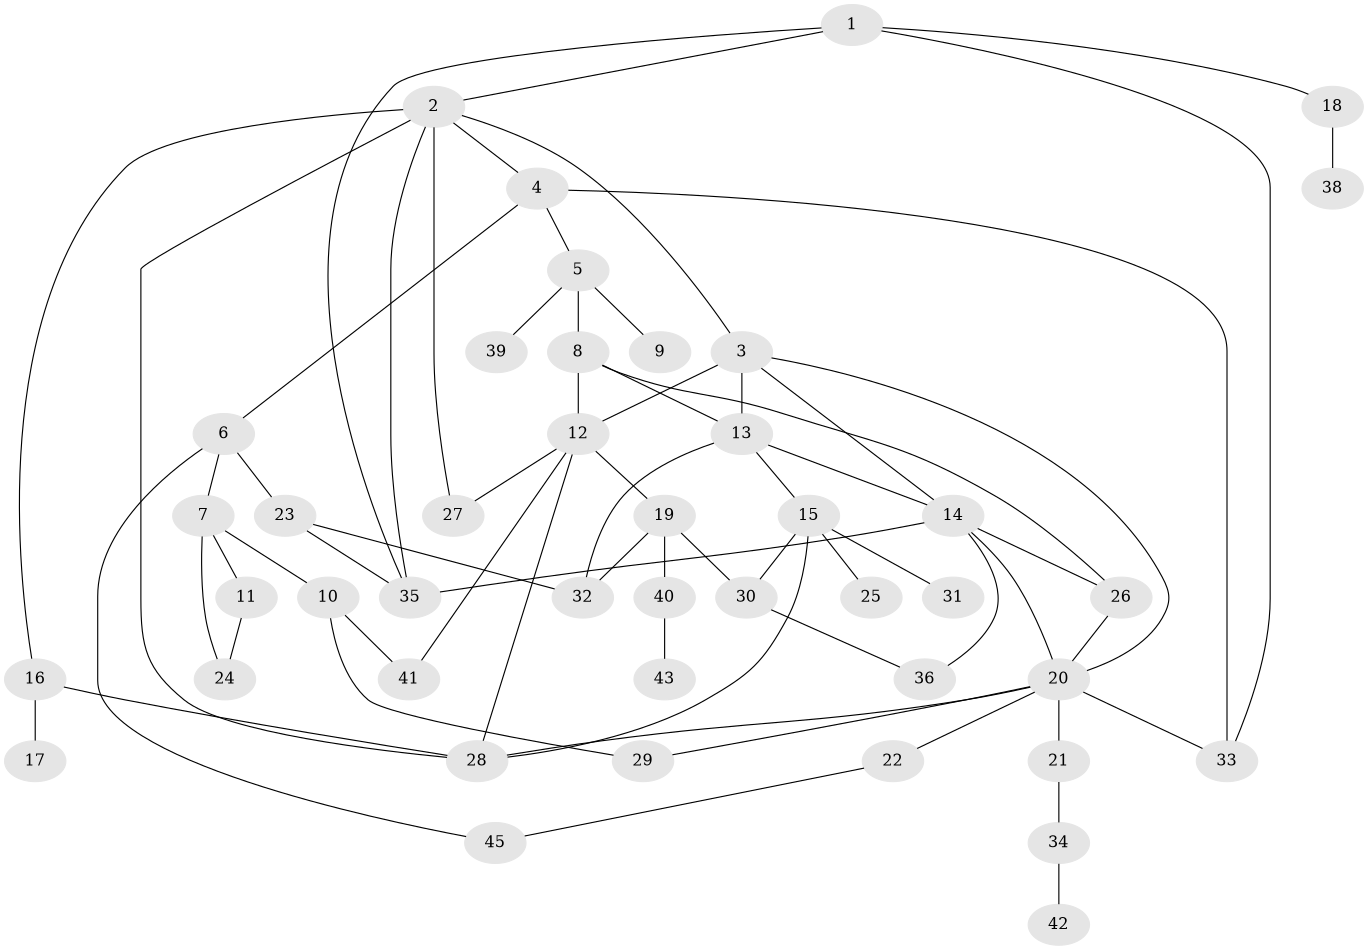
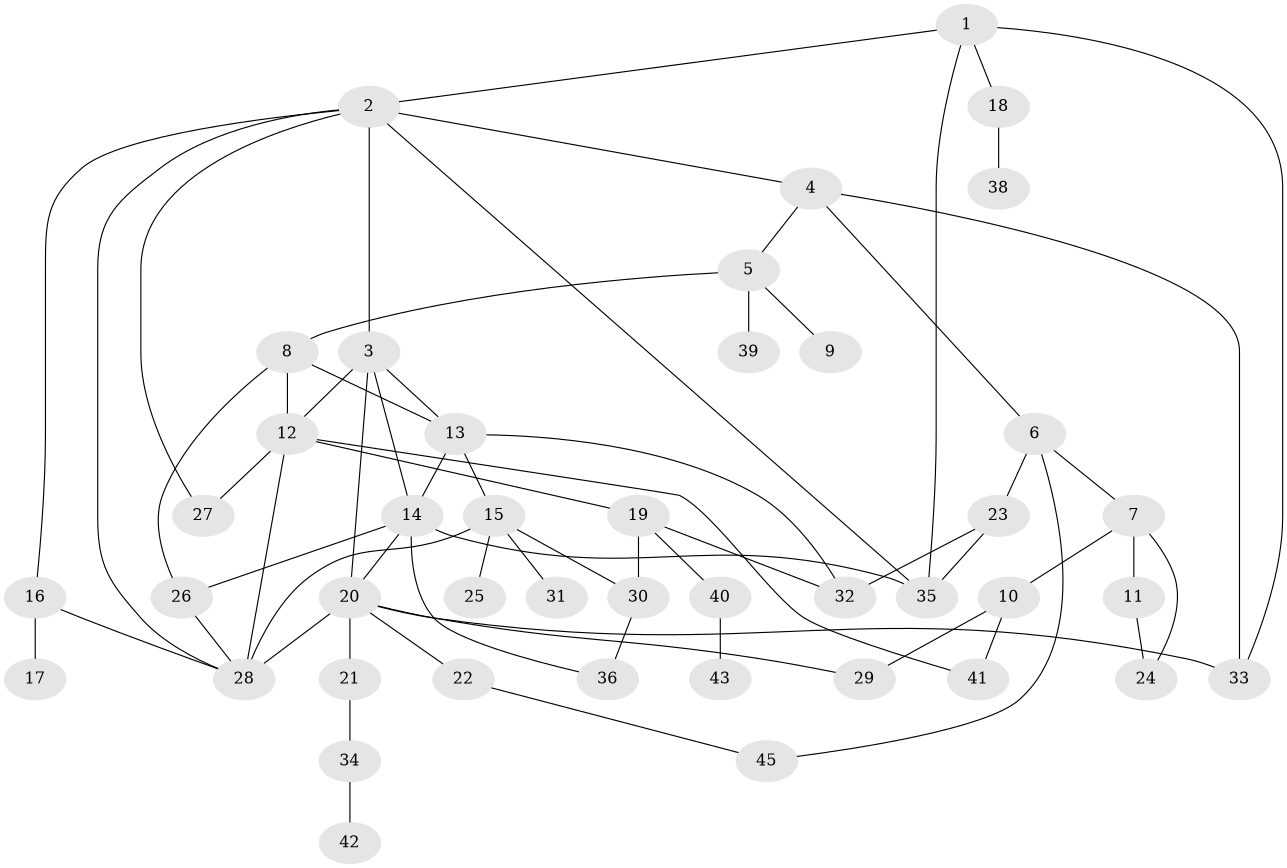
edge "26" -- "20": now "26" -- "28"
